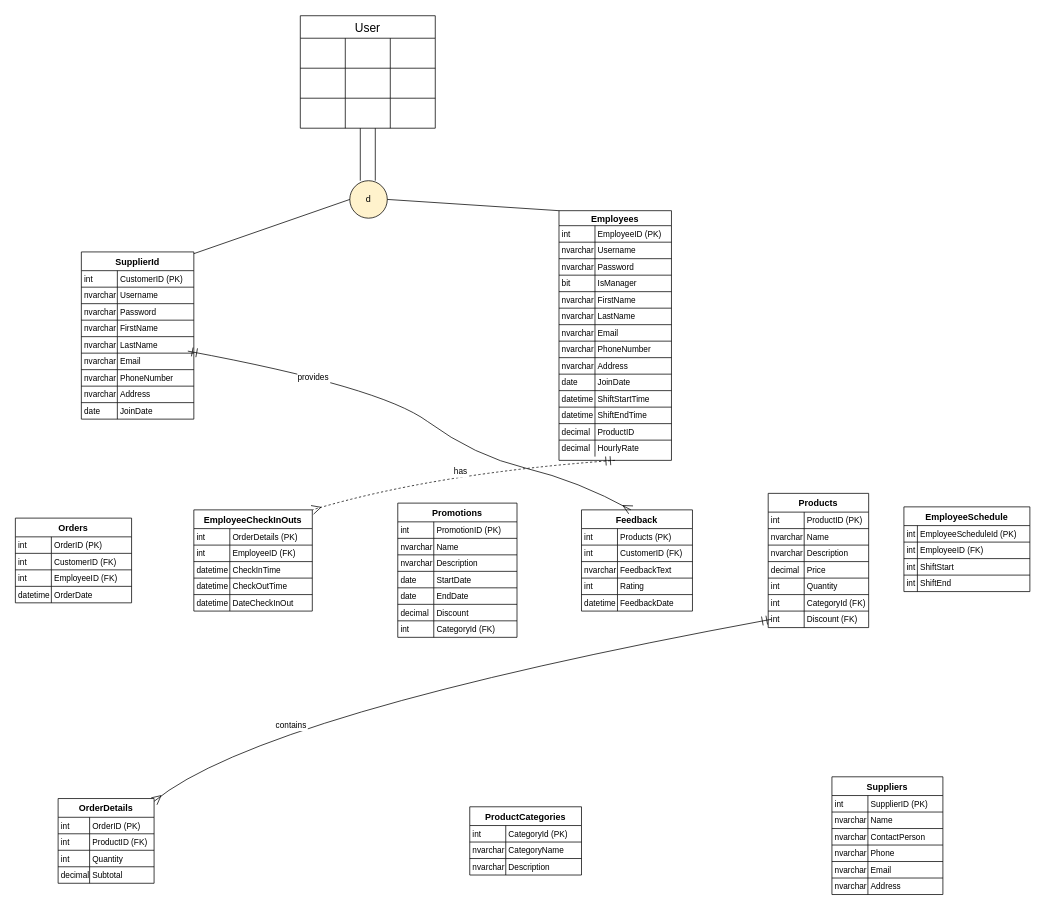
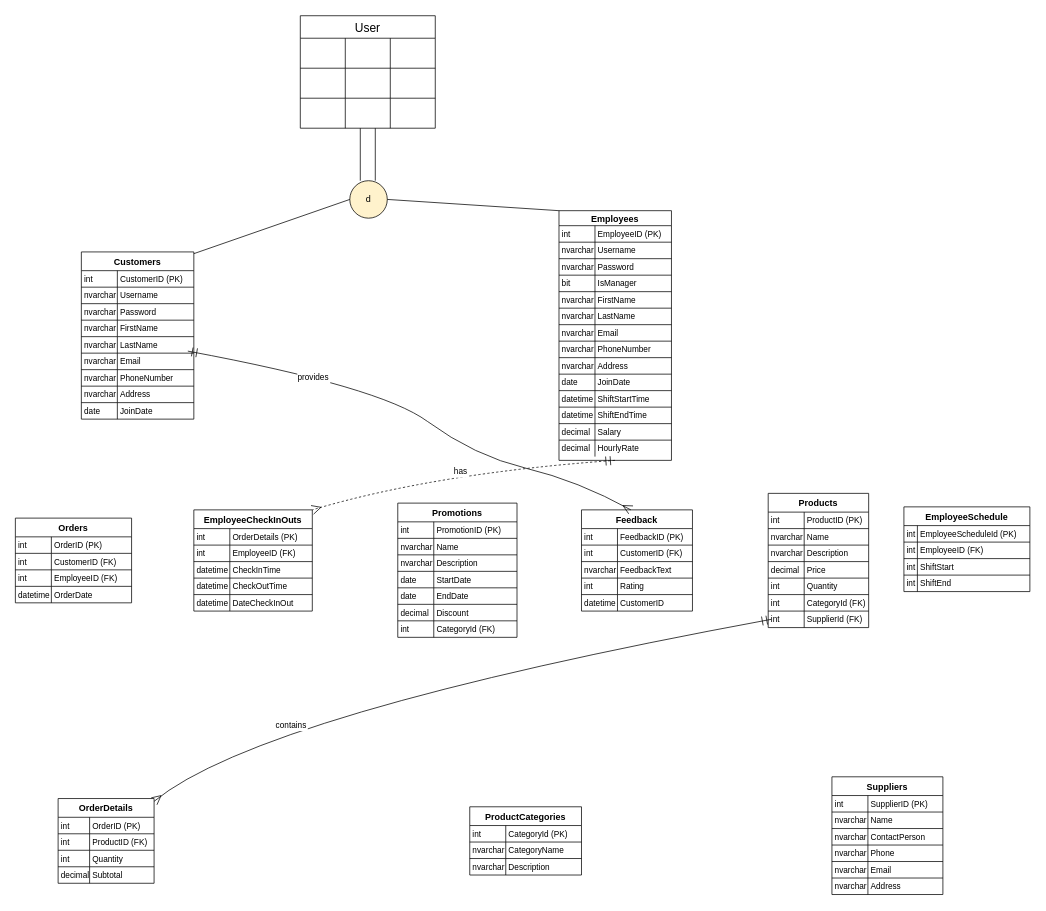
node "SupplierId": label "SupplierId" -> "Customers"
node "ProductID": label "ProductID" -> "Salary"
node "Products (PK)": label "Products (PK)" -> "FeedbackID (PK)"
node "FeedbackDate": label "FeedbackDate" -> "CustomerID"
node "Discount (FK)": label "Discount (FK)" -> "SupplierId (FK)"
